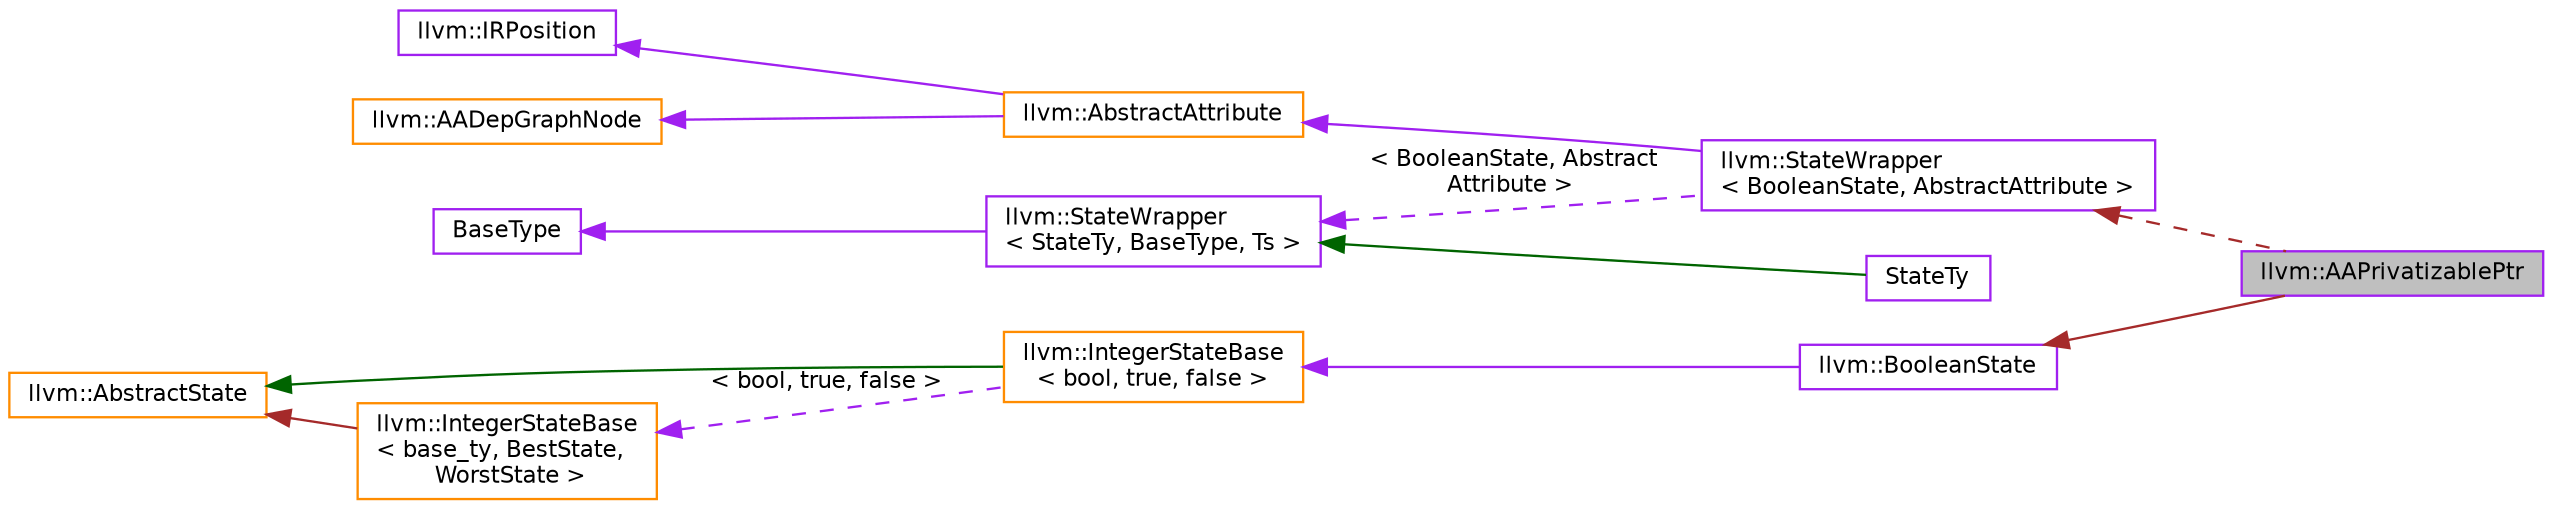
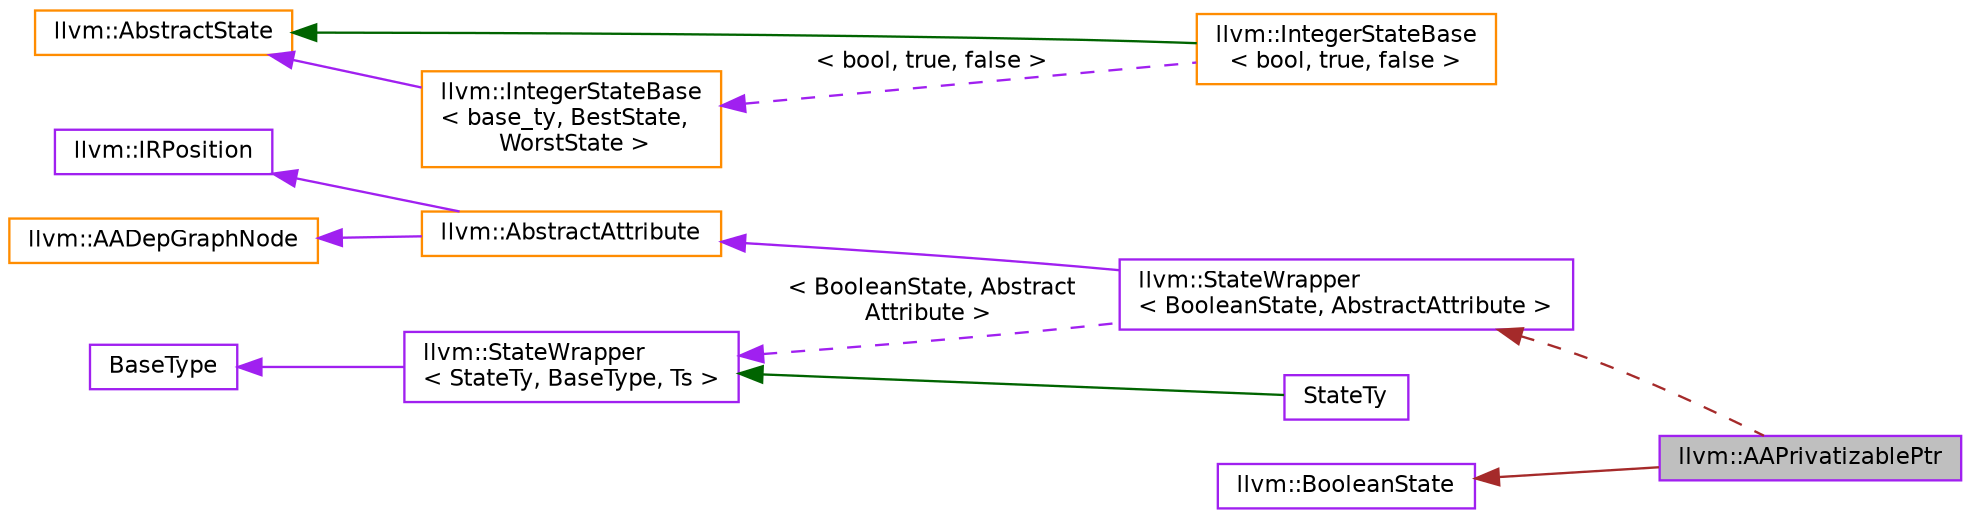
edge "llvm::BooleanState" -> "llvm::IntegerStateBase < bool, true, false >": removed
edge "llvm::IntegerStateBase < base_ty, BestState, WorstState >" -> "llvm::AbstractState": color brown -> purple
